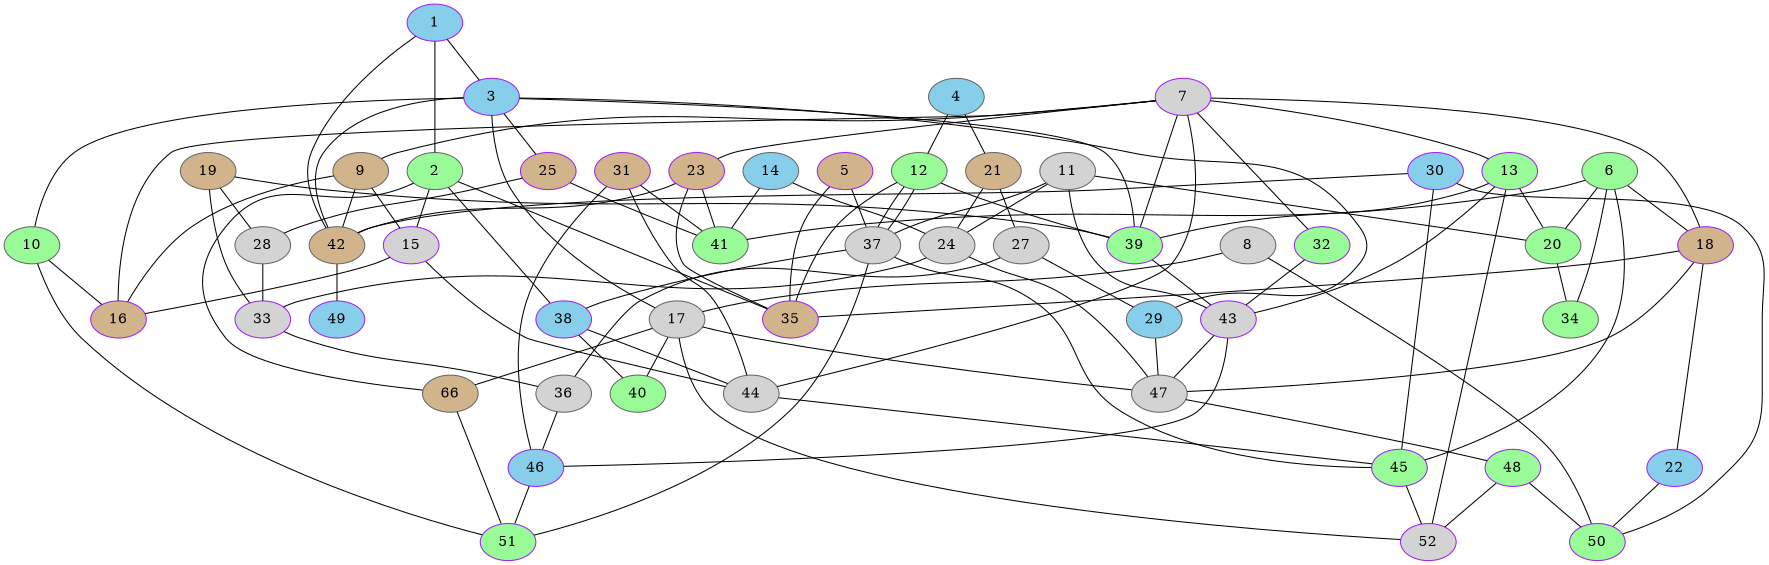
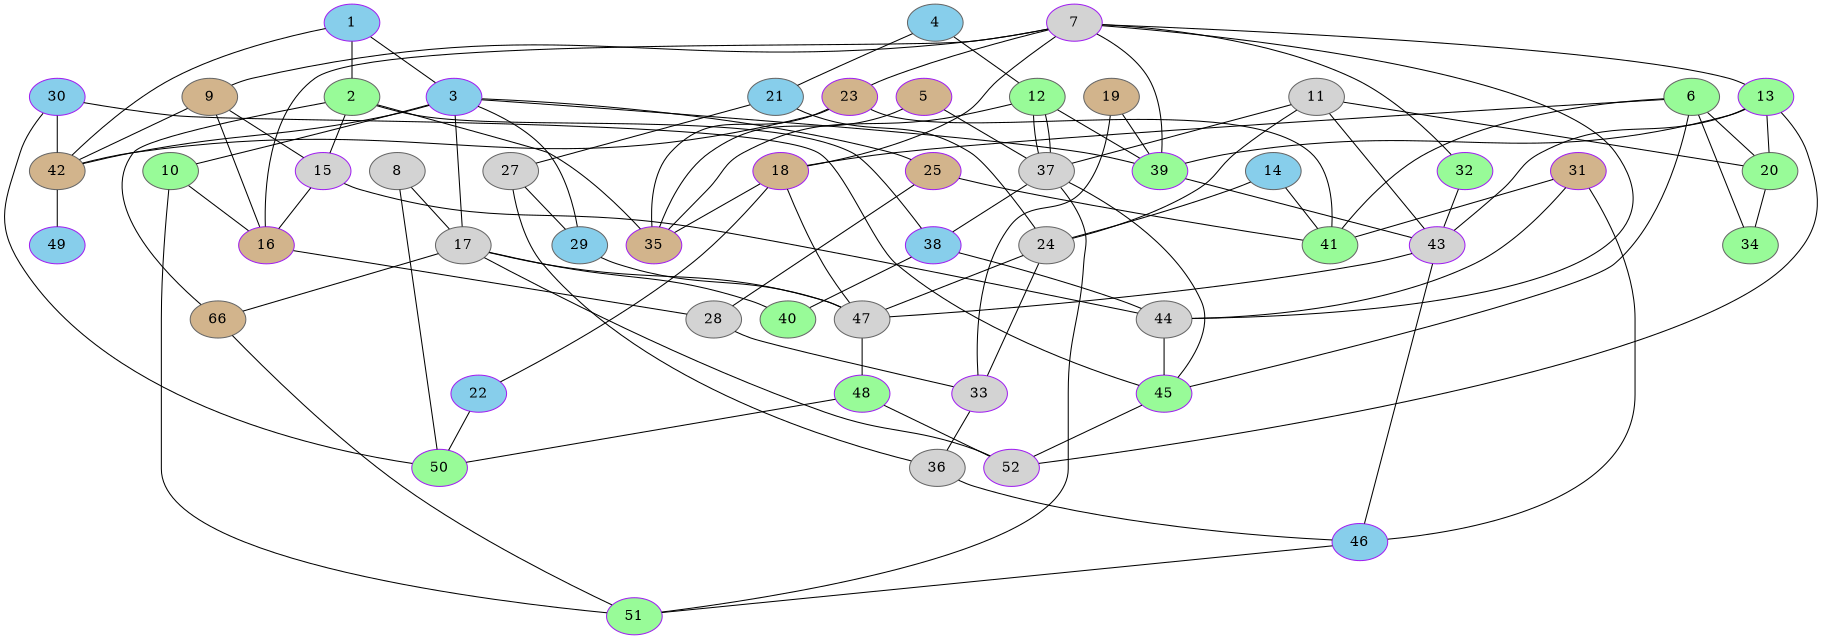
node "21": fillcolor tan -> skyblue
edge "19" -- "28": now "16" -- "28"
